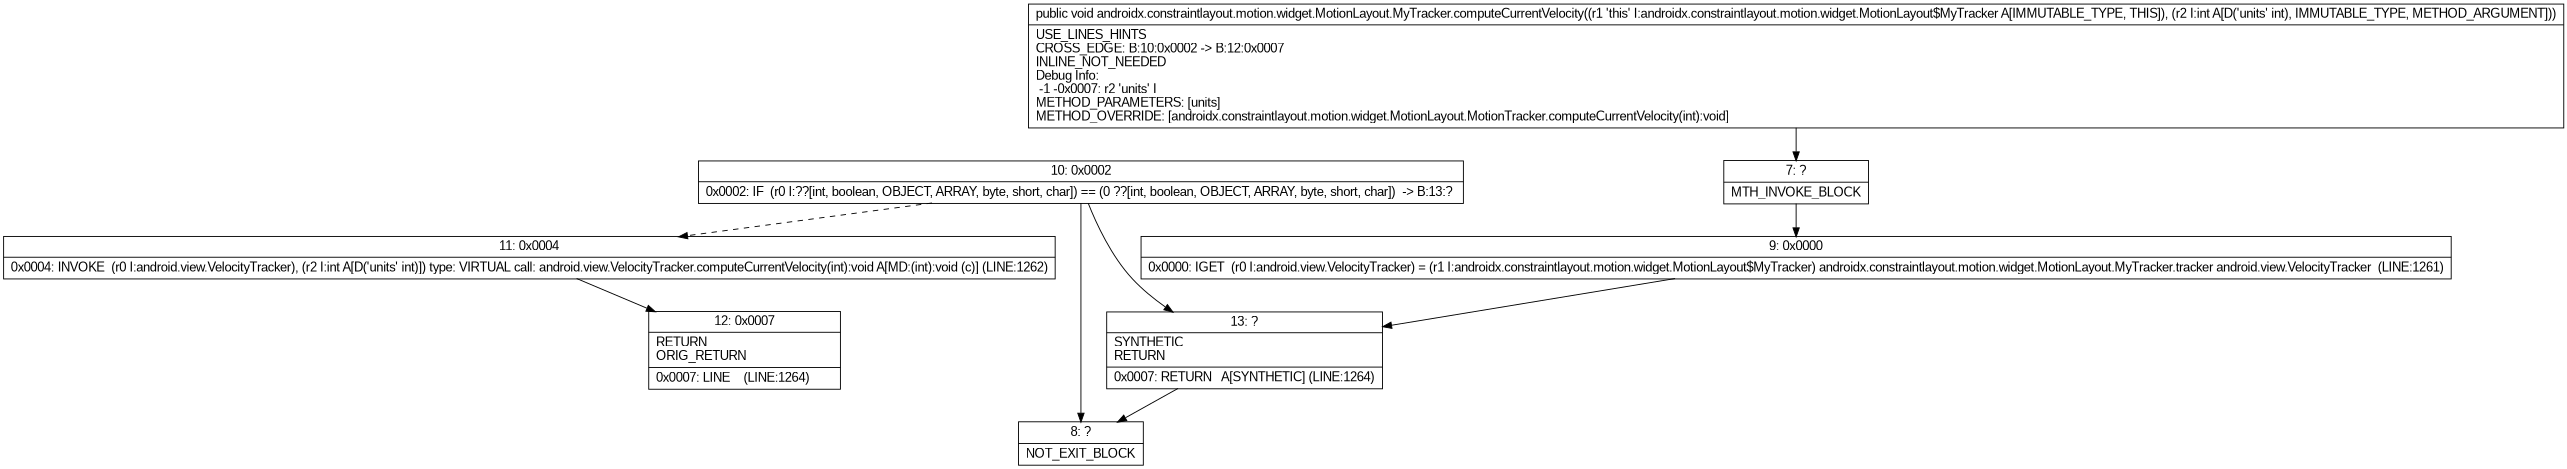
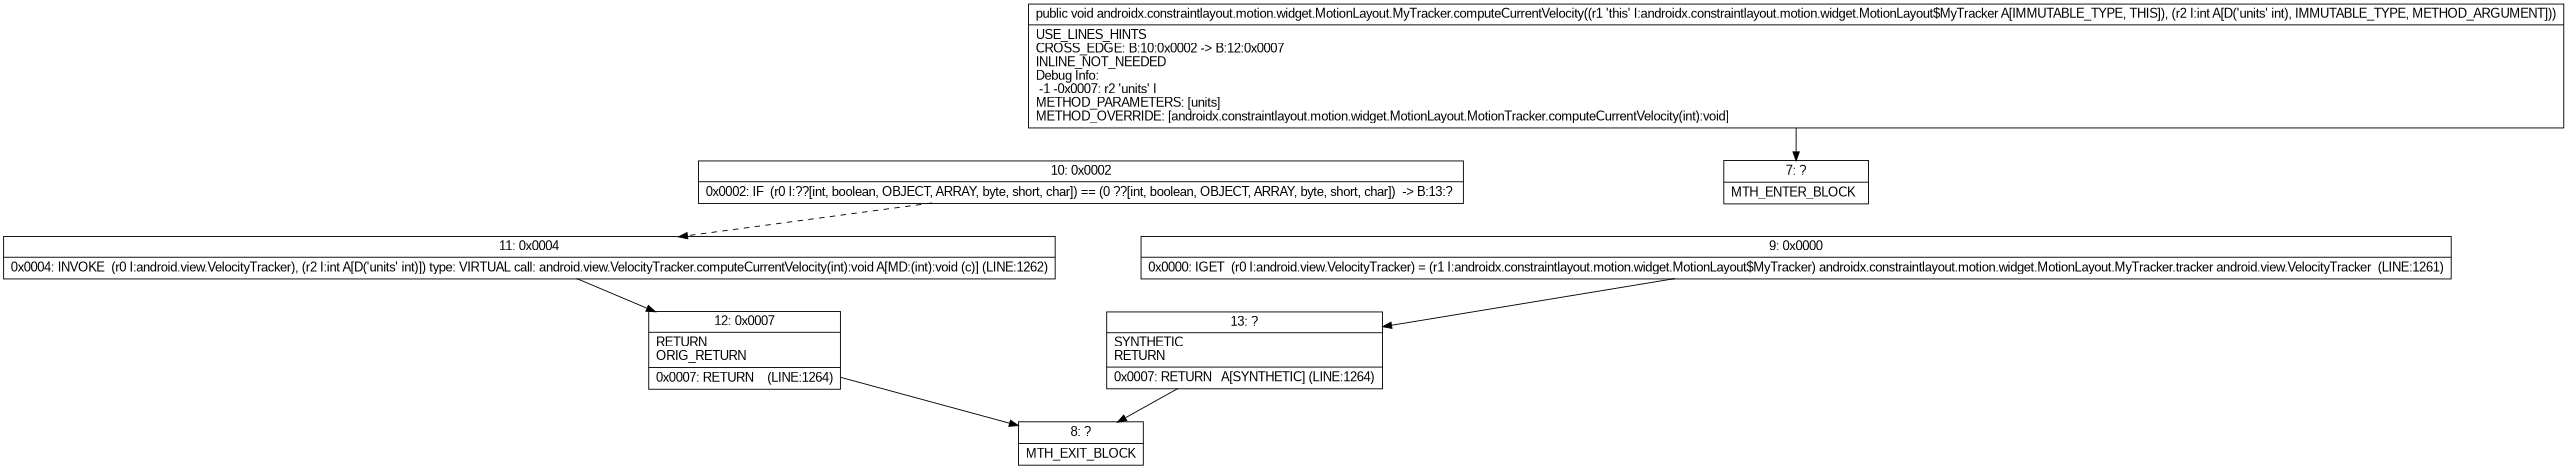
node "7: ?": text "MTH_INVOKE_BLOCK" -> "MTH_ENTER_BLOCK"
edge "7: ?" -> "9: 0x0000": removed
edge "10: 0x0002" -> "13: ?": removed
edge "10: 0x0002" -> "8: ?": now "12: 0x0007" -> "8: ?"
node "12: 0x0007": text "0x0007: LINE    (LINE:1264)" -> "0x0007: RETURN    (LINE:1264)"
node "8: ?": text "NOT_EXIT_BLOCK" -> "MTH_EXIT_BLOCK"
